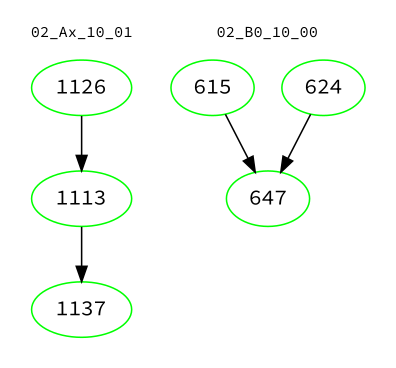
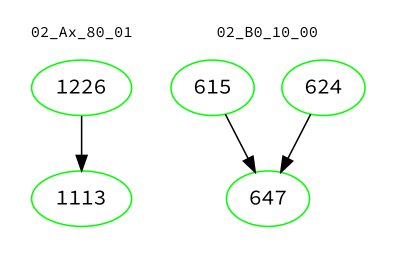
cluster "02_Ax_10_01": label "02_Ax_10_01" -> "02_Ax_80_01"
node "1126": label "1126" -> "1226"
node "1137": removed
